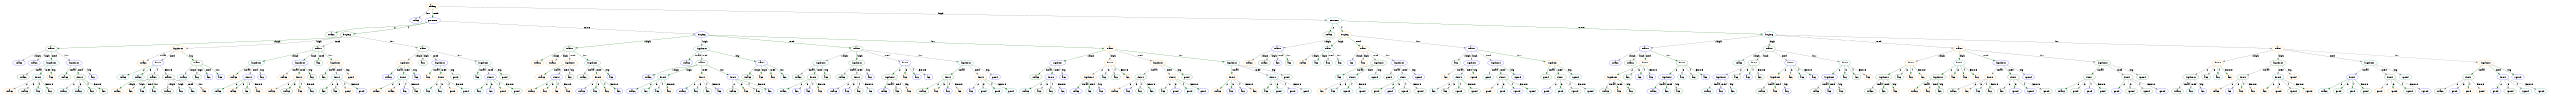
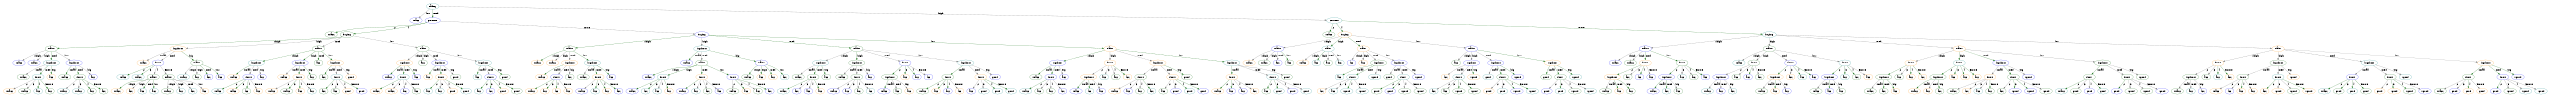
node "safety": color darkorange -> teal
